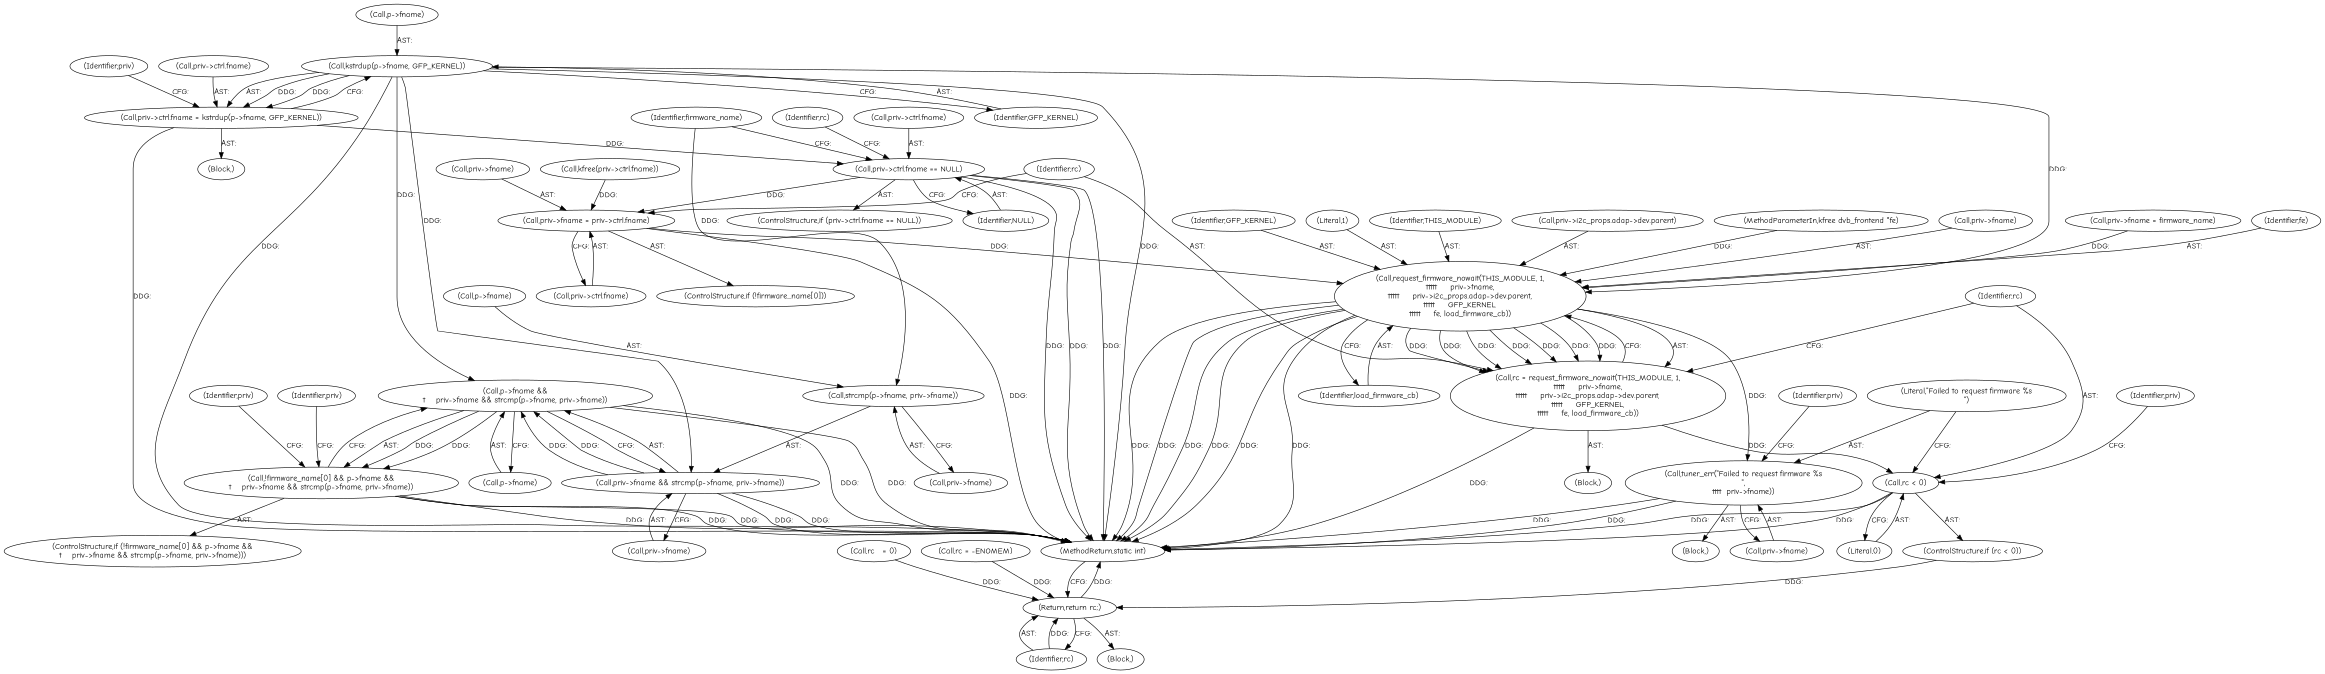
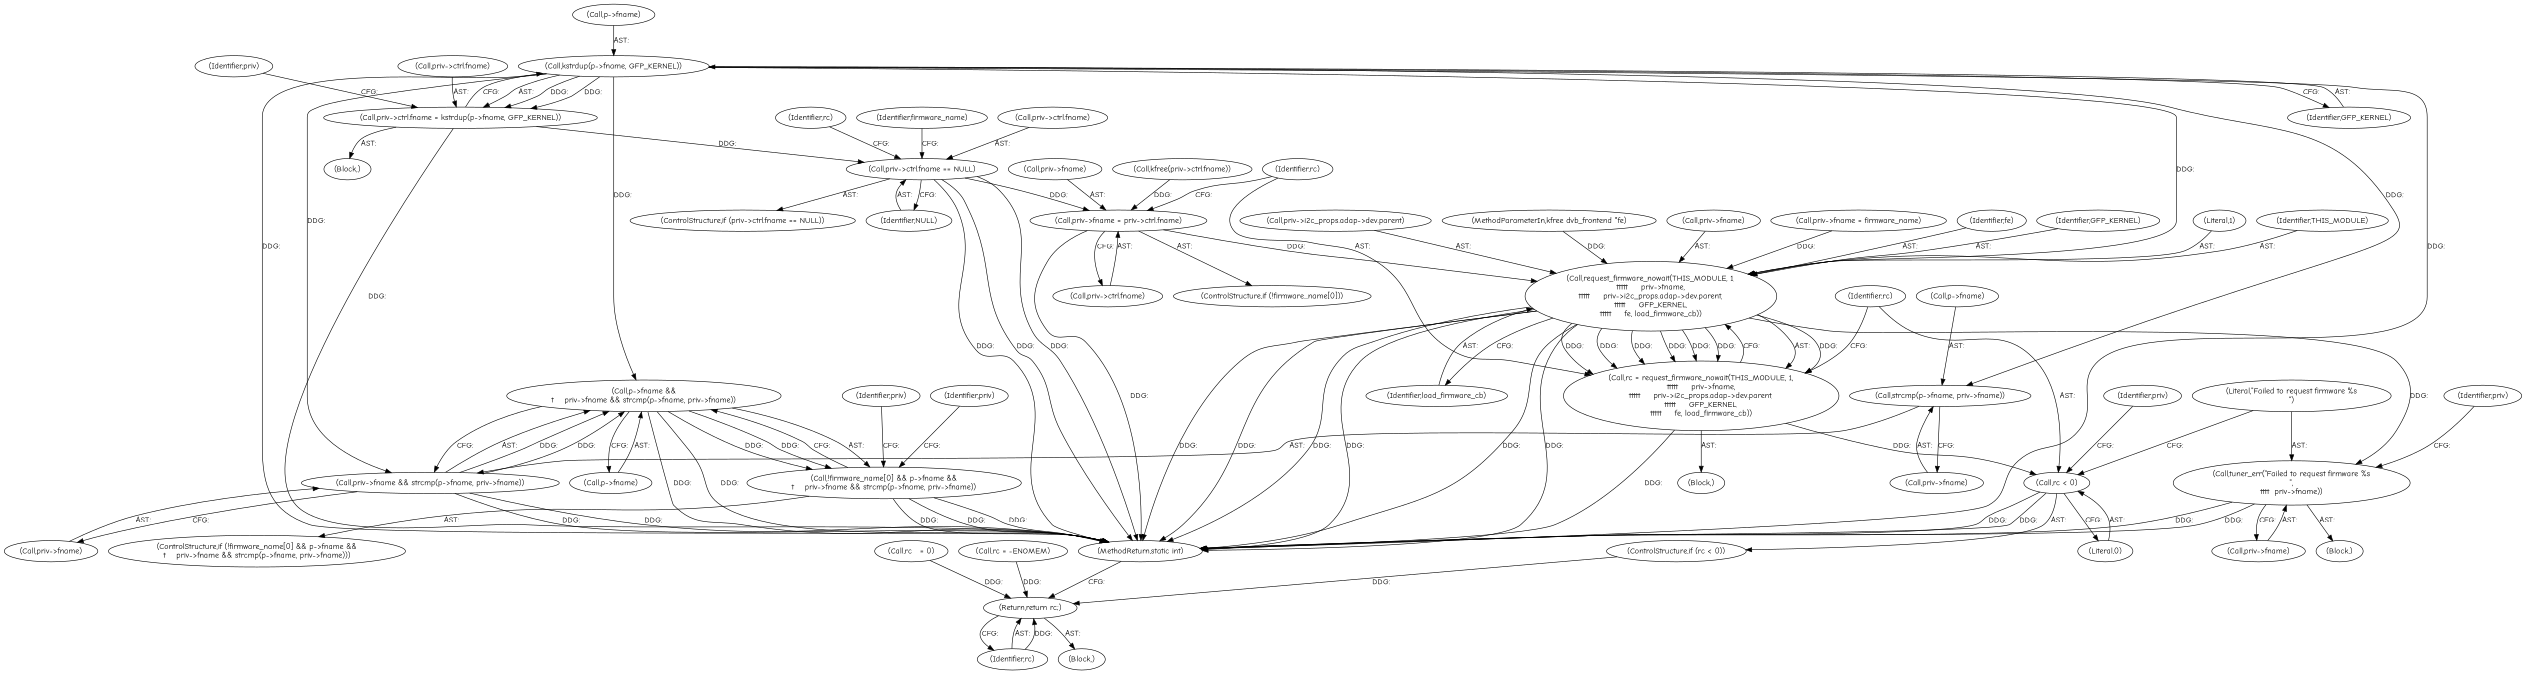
edge "(Identifier,firmware_name)" -> "(Call,strcmp(p->fname, priv->fname))": now "(Call,kstrdup(p->fname, GFP_KERNEL))" -> "(Call,strcmp(p->fname, priv->fname))"
edge "(Return,return rc;)" -> "(MethodReturn,static int)": removed, label "DDG:"
